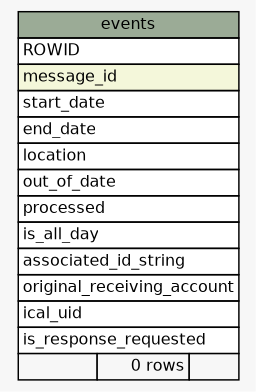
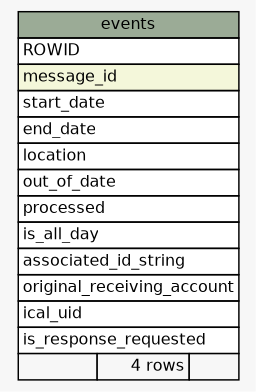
node "events": text "0 rows" -> "4 rows"
